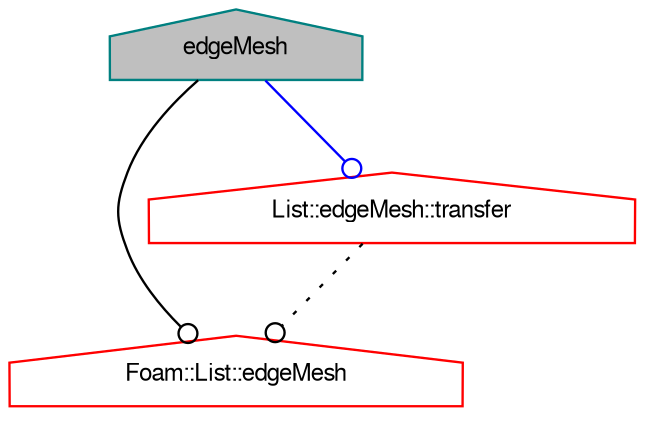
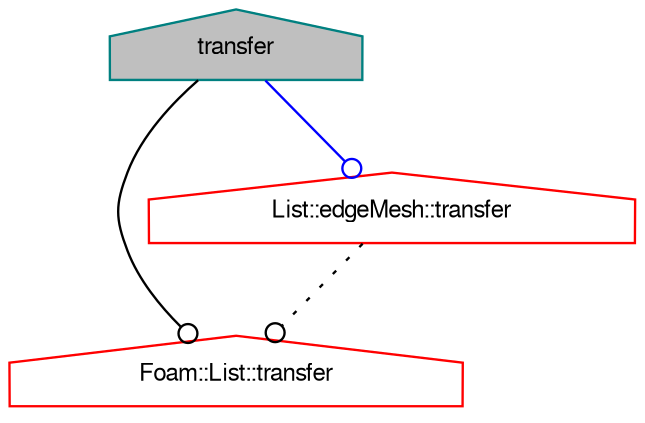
node "edgeMesh": label "edgeMesh" -> "transfer"
node "Foam::List::edgeMesh": label "Foam::List::edgeMesh" -> "Foam::List::transfer"
